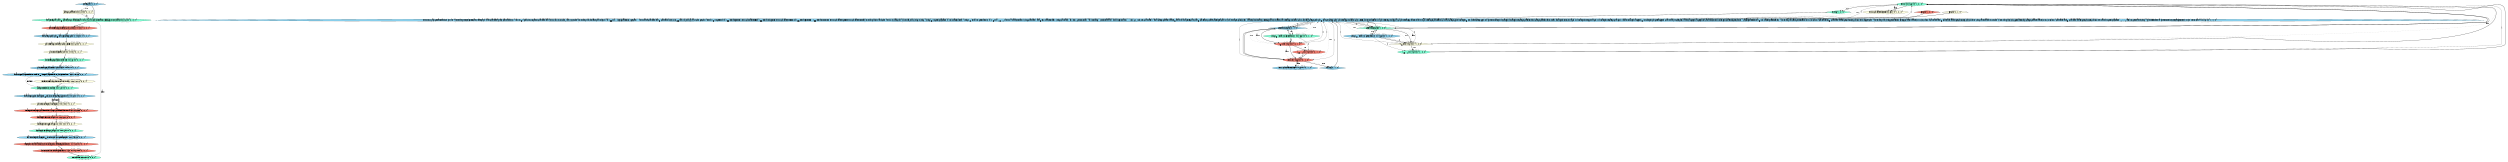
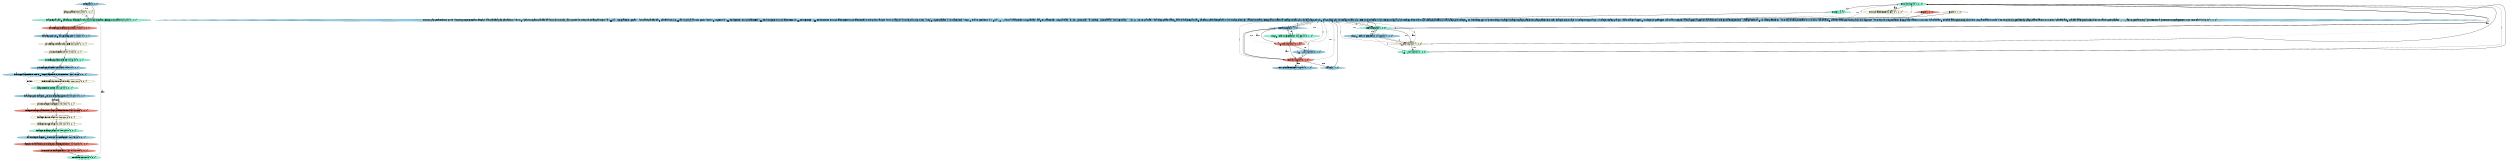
node "l += ' ' + s@@@34@@@['0', '1', '0']": fillcolor salmon -> skyblue
node "domainAxis.setLowerMargin(0.0)@@@16@@@['0', '0', '1']": fillcolor salmon -> lightyellow
